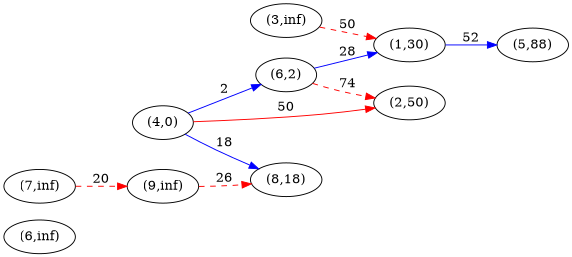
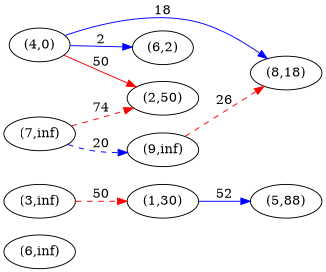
edge "(6,2)" -> "(1,30)": removed, label "28"
edge "(6,2)" -> "(2,50)": now "(7,inf)" -> "(2,50)"
edge "(7,inf)" -> "(9,inf)": color red -> blue
